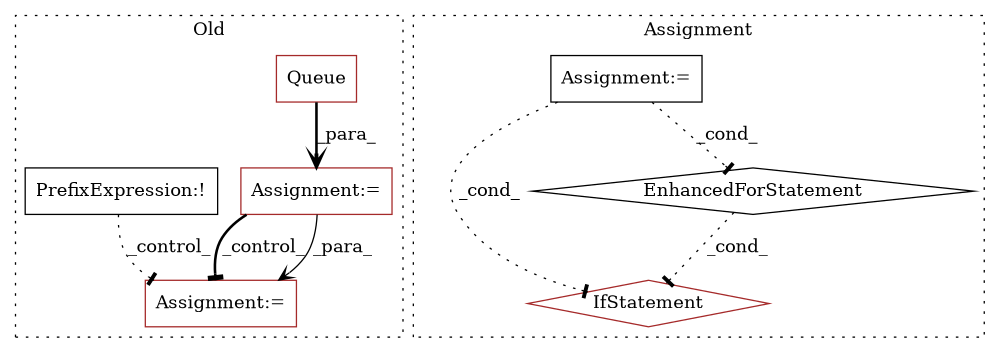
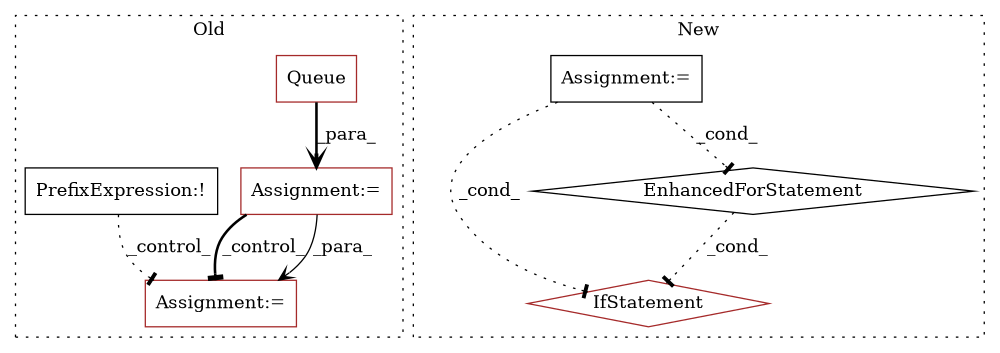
cluster "Assignment": label "Assignment" -> "New"
